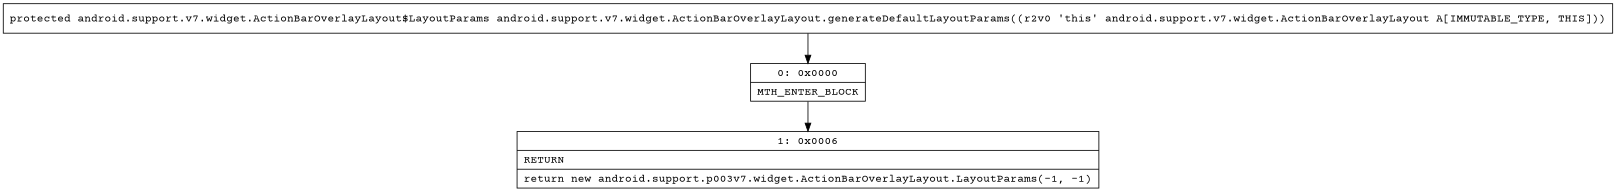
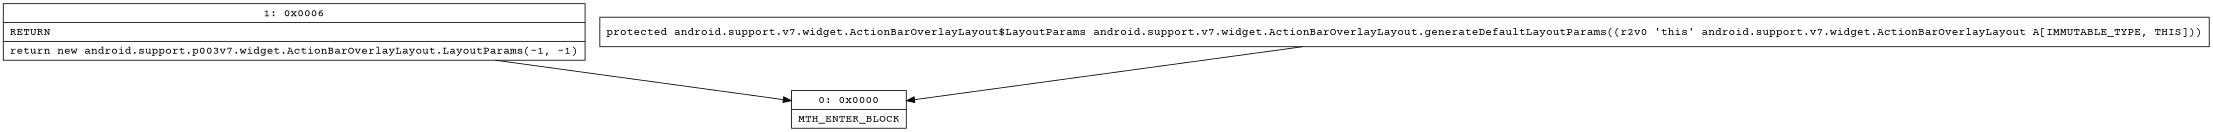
edge "0: 0x0000" -> "1: 0x0006": reversed
